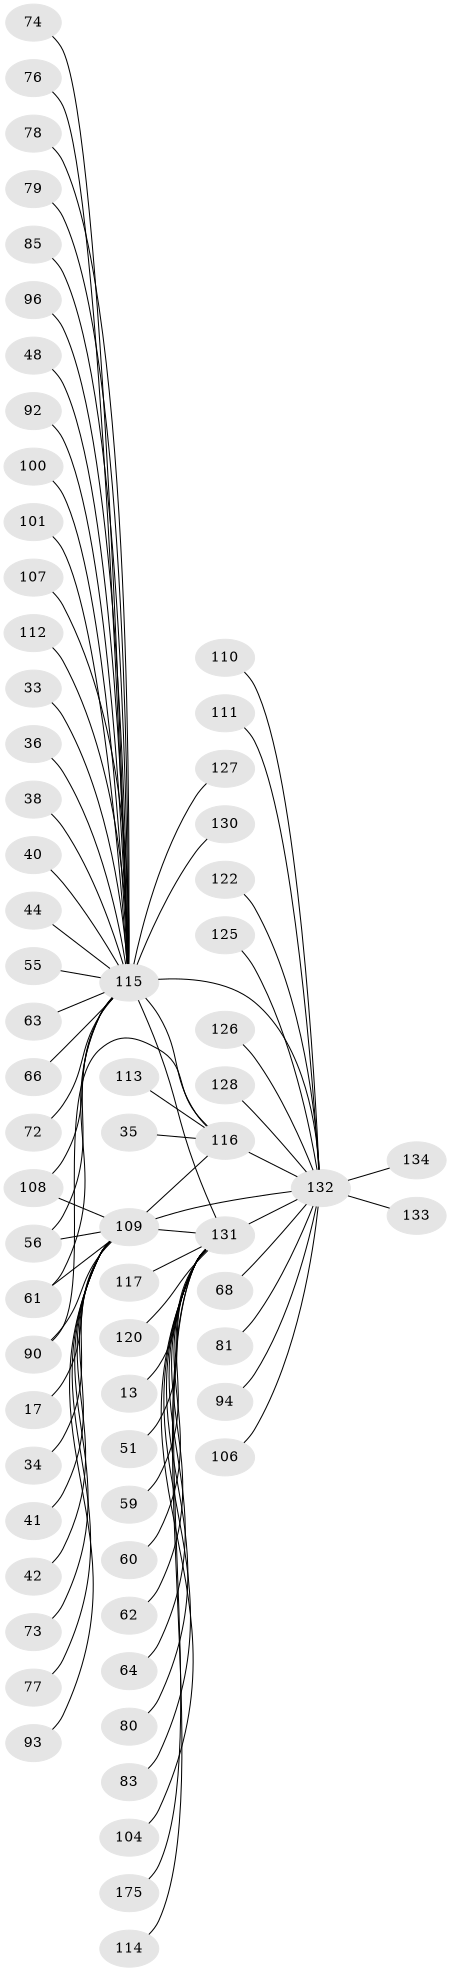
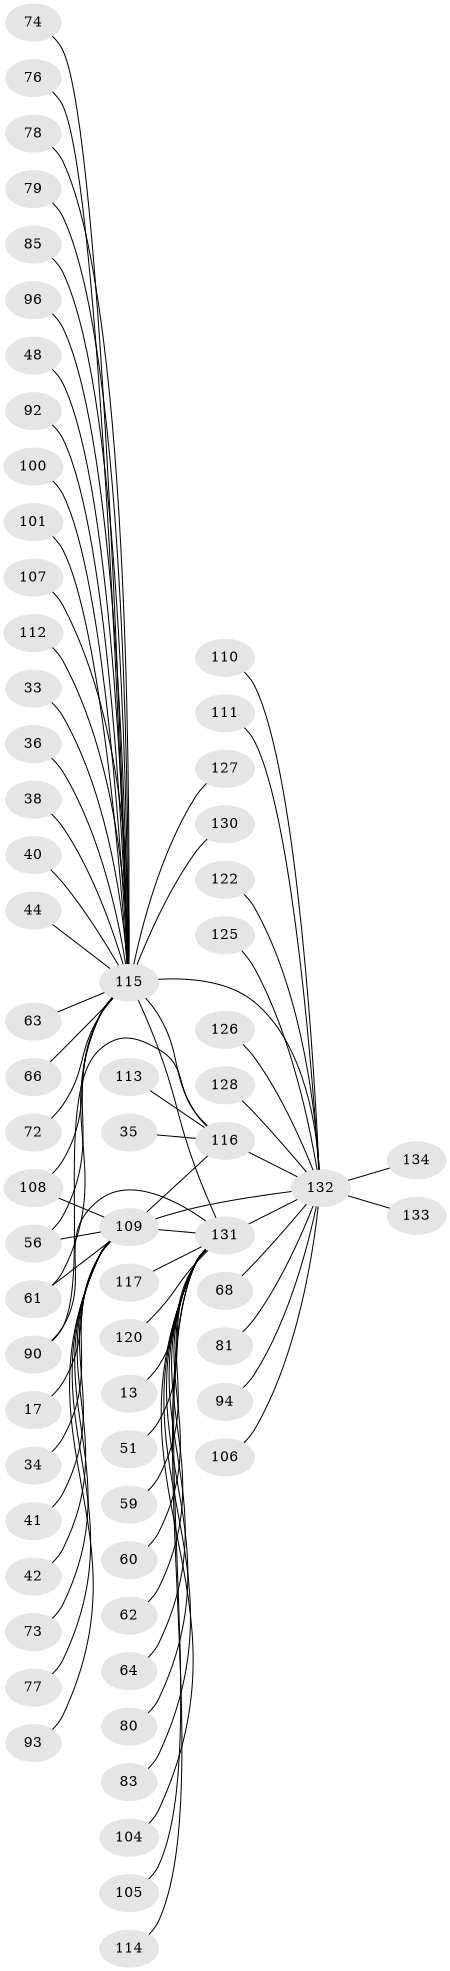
node "55": removed
edge "109" -- "90": now "131" -- "90"
node "175": label "175" -> "105"
